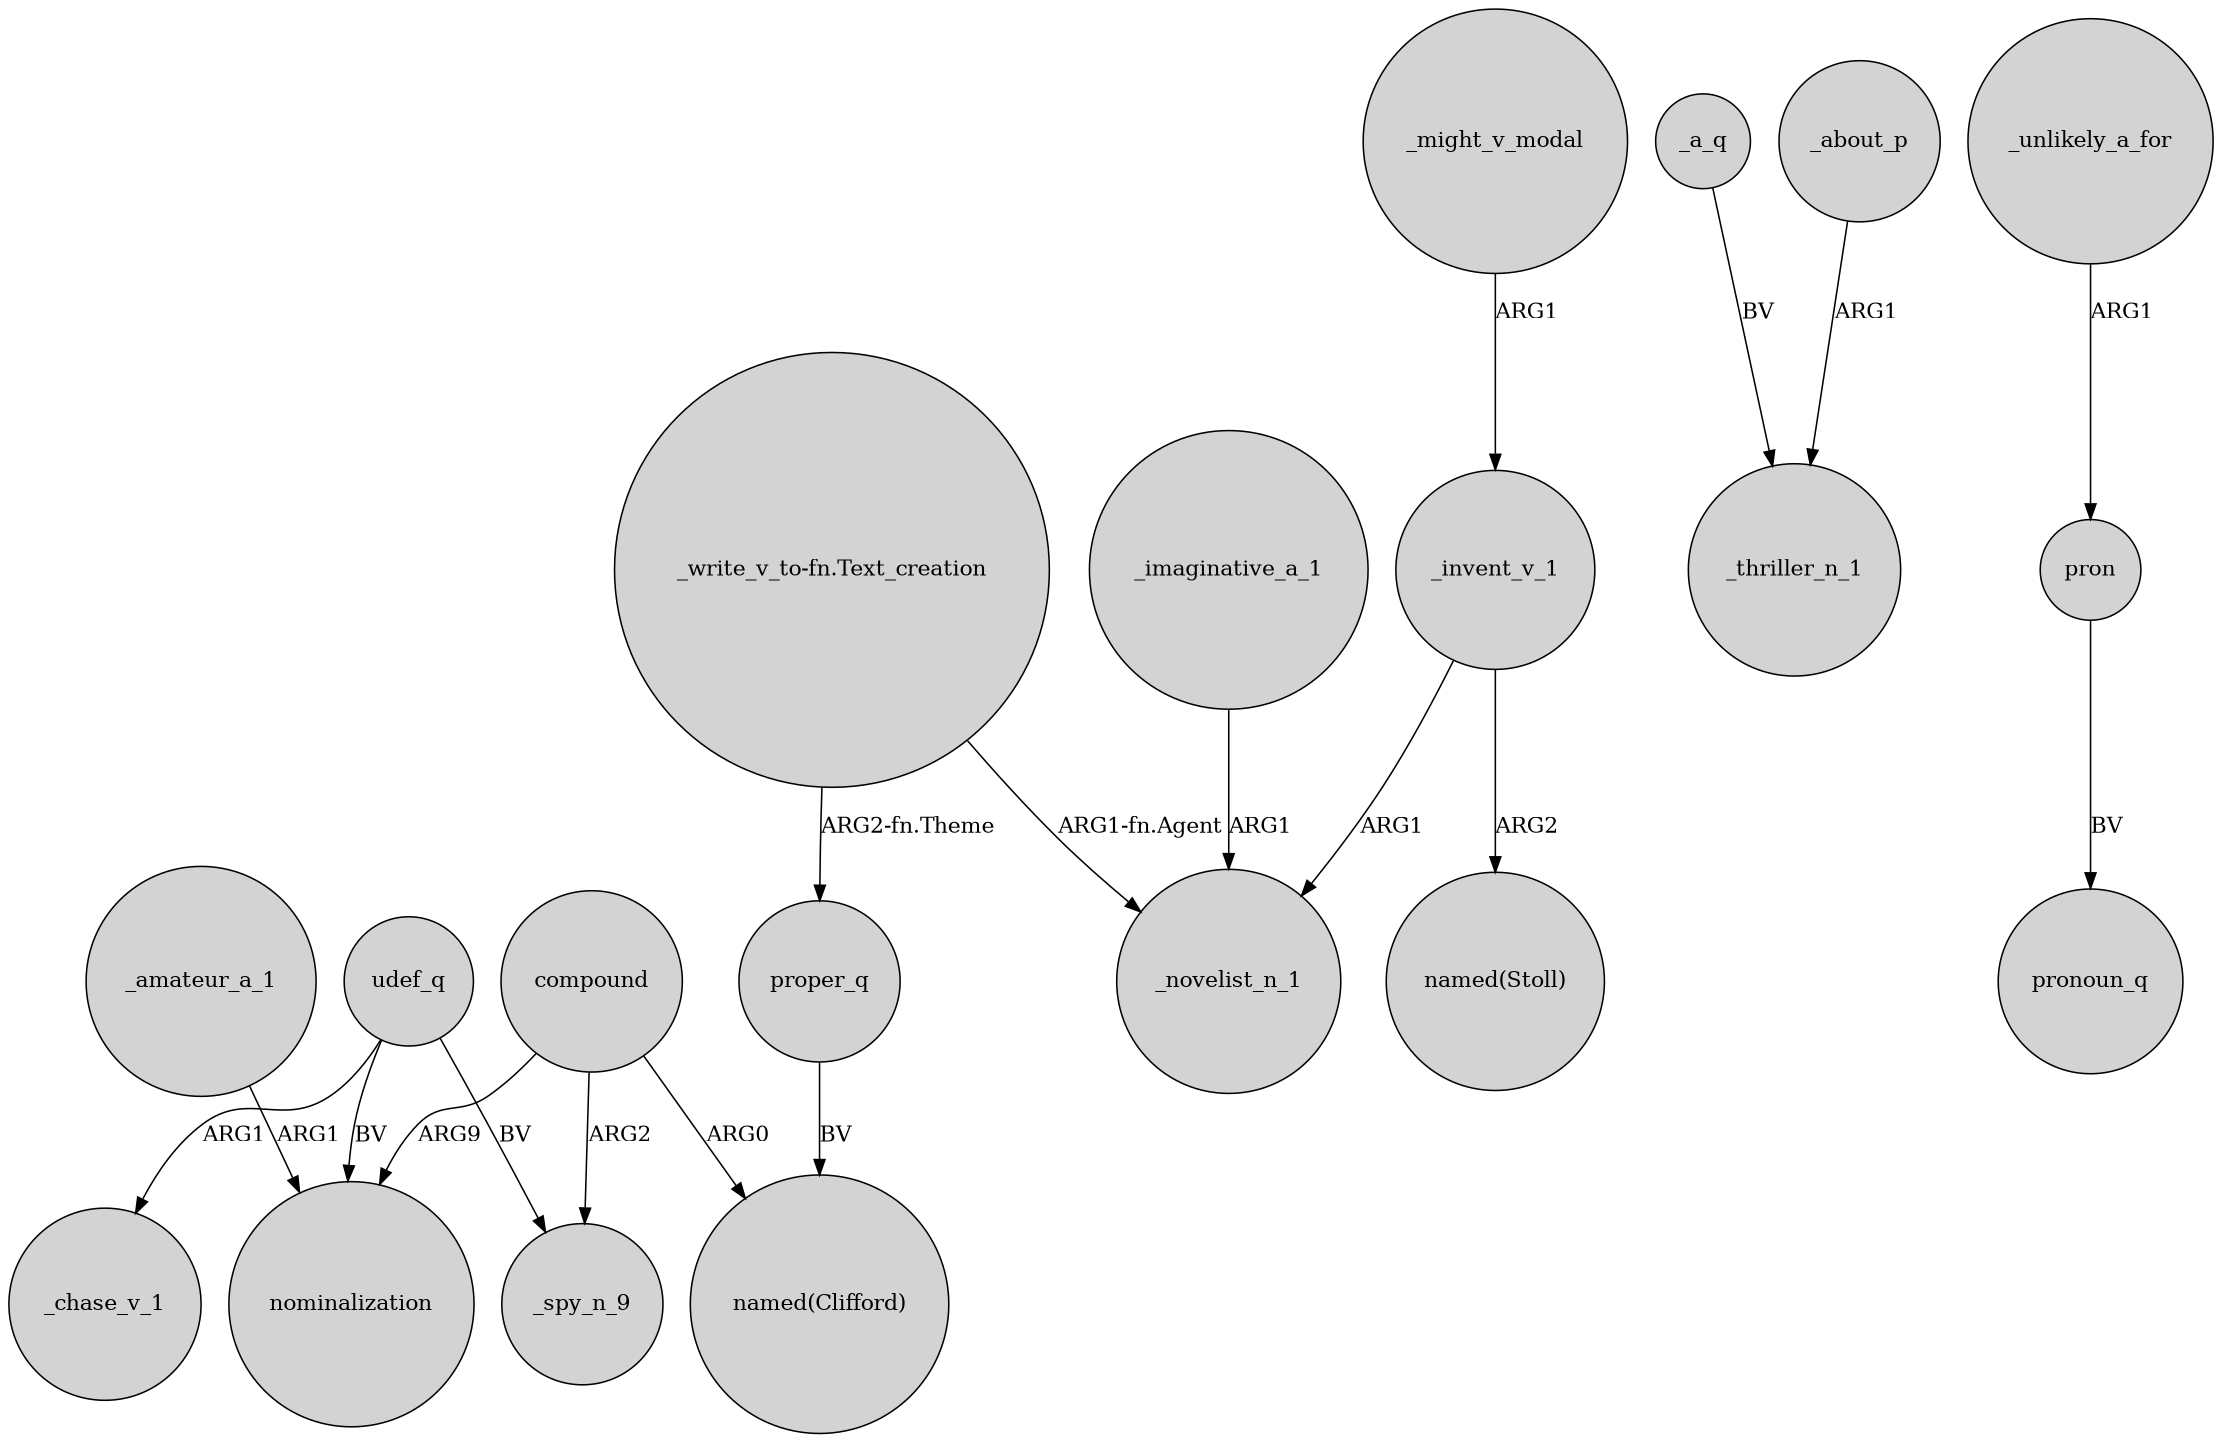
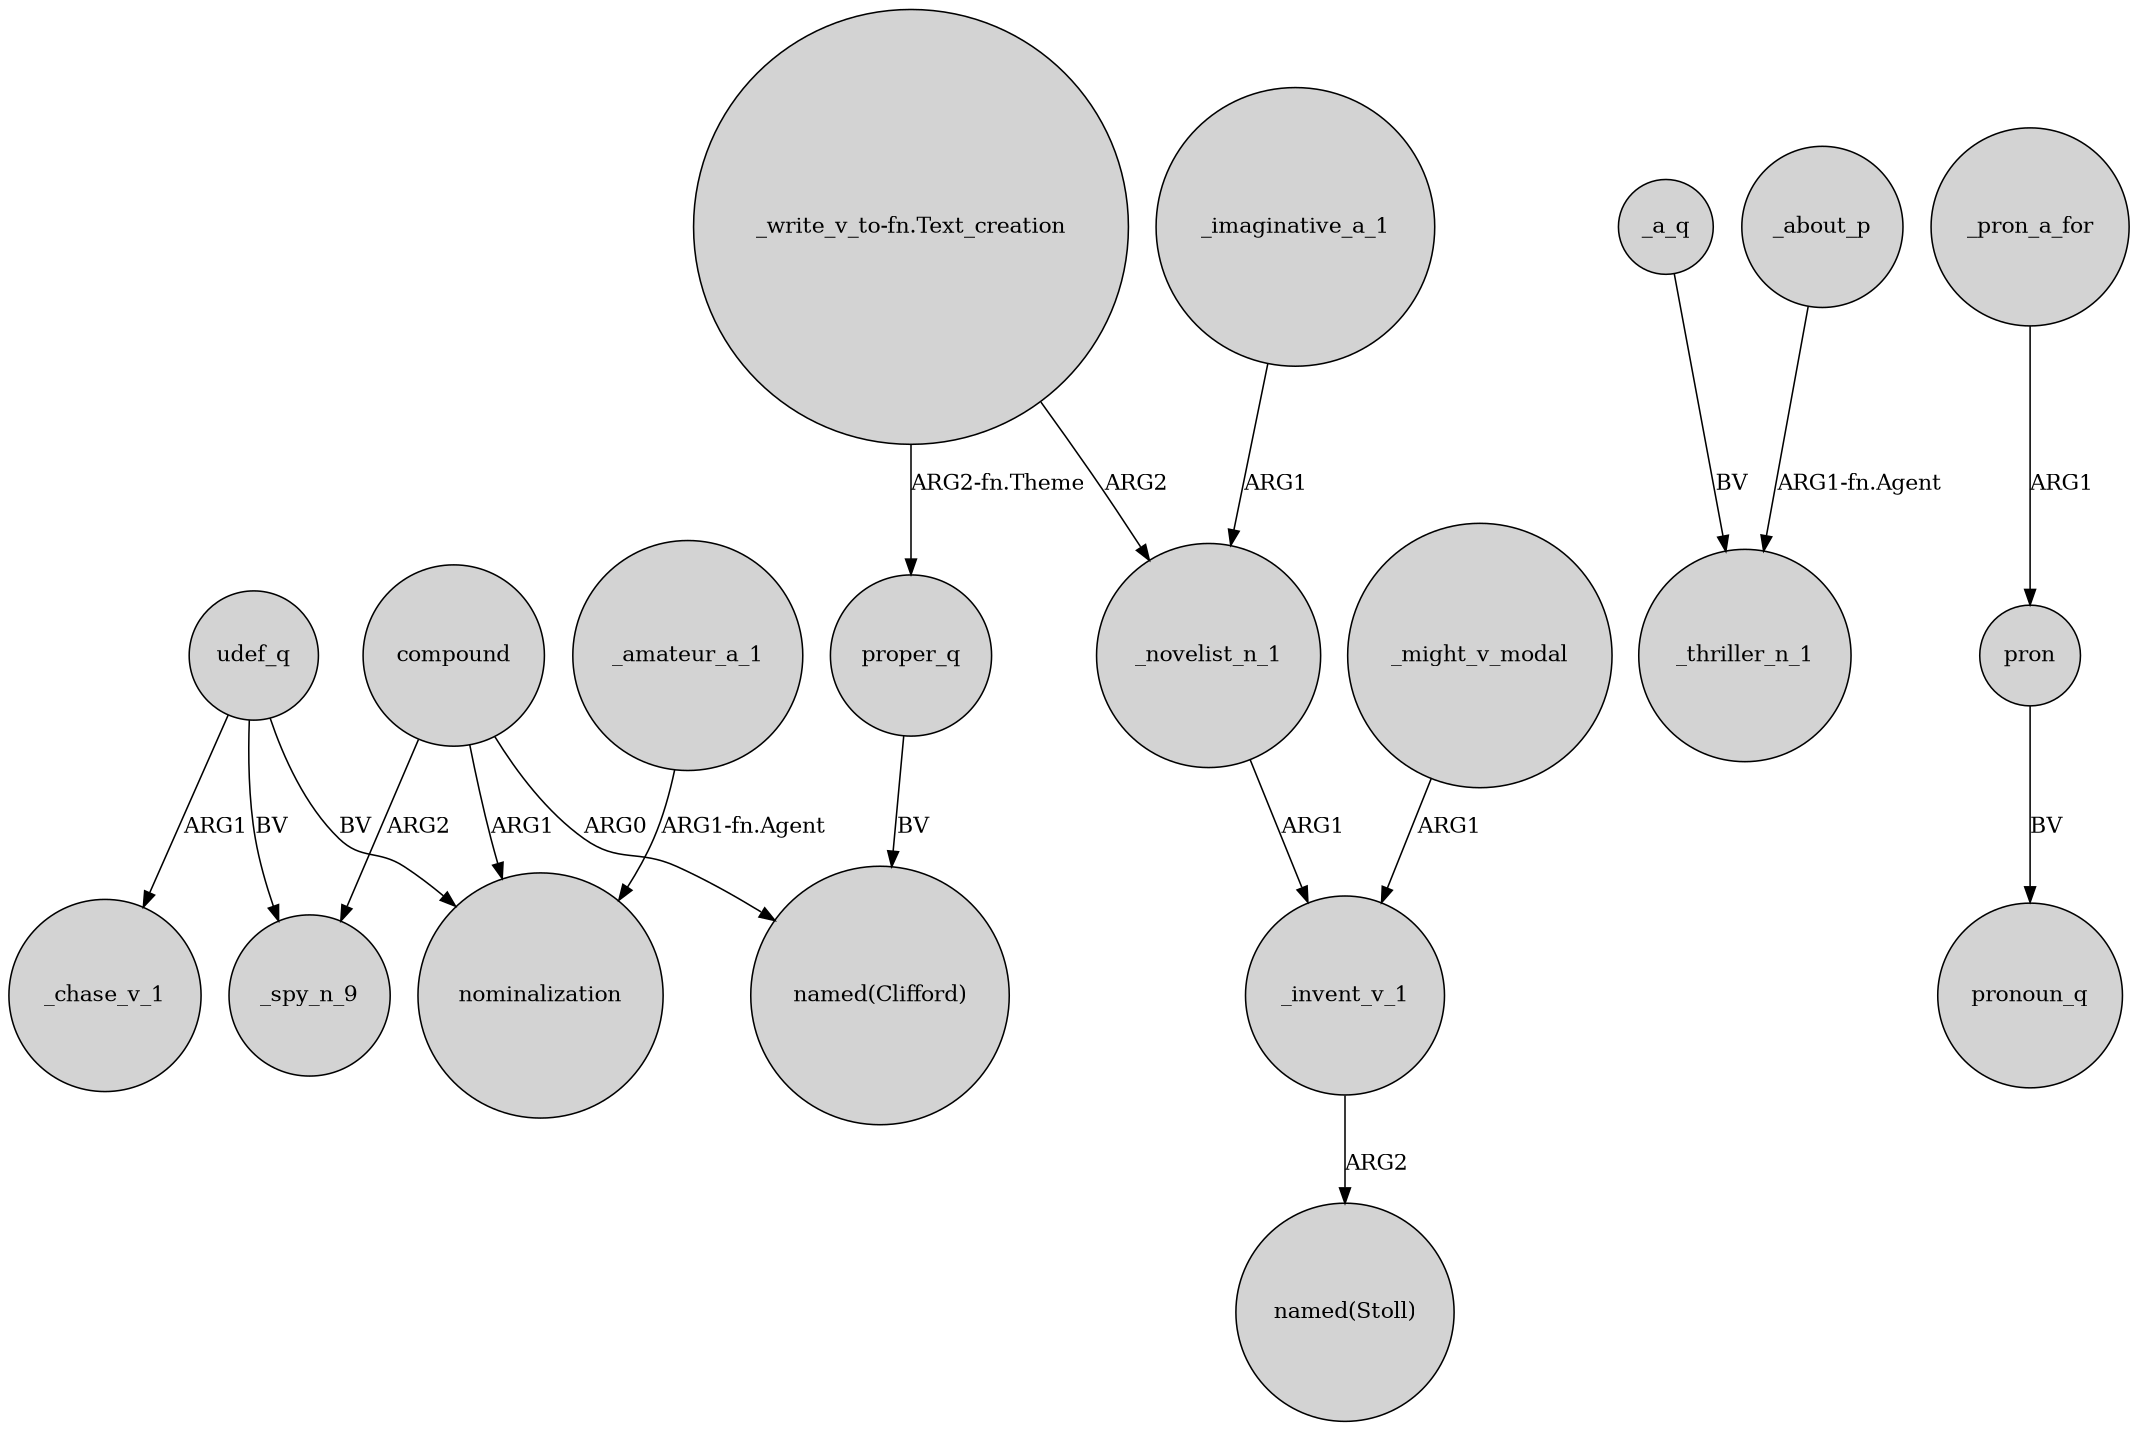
node "_unlikely_a_for": label "_unlikely_a_for" -> "_pron_a_for"
edge "_about_p" -> "_thriller_n_1": label "ARG1" -> "ARG1-fn.Agent"
edge "_invent_v_1" -> "_novelist_n_1": reversed
edge "_write_v_to-fn.Text_creation" -> "_novelist_n_1": label "ARG1-fn.Agent" -> "ARG2"
edge "_amateur_a_1" -> "nominalization": label "ARG1" -> "ARG1-fn.Agent"
edge "compound" -> "nominalization": label "ARG9" -> "ARG1"
